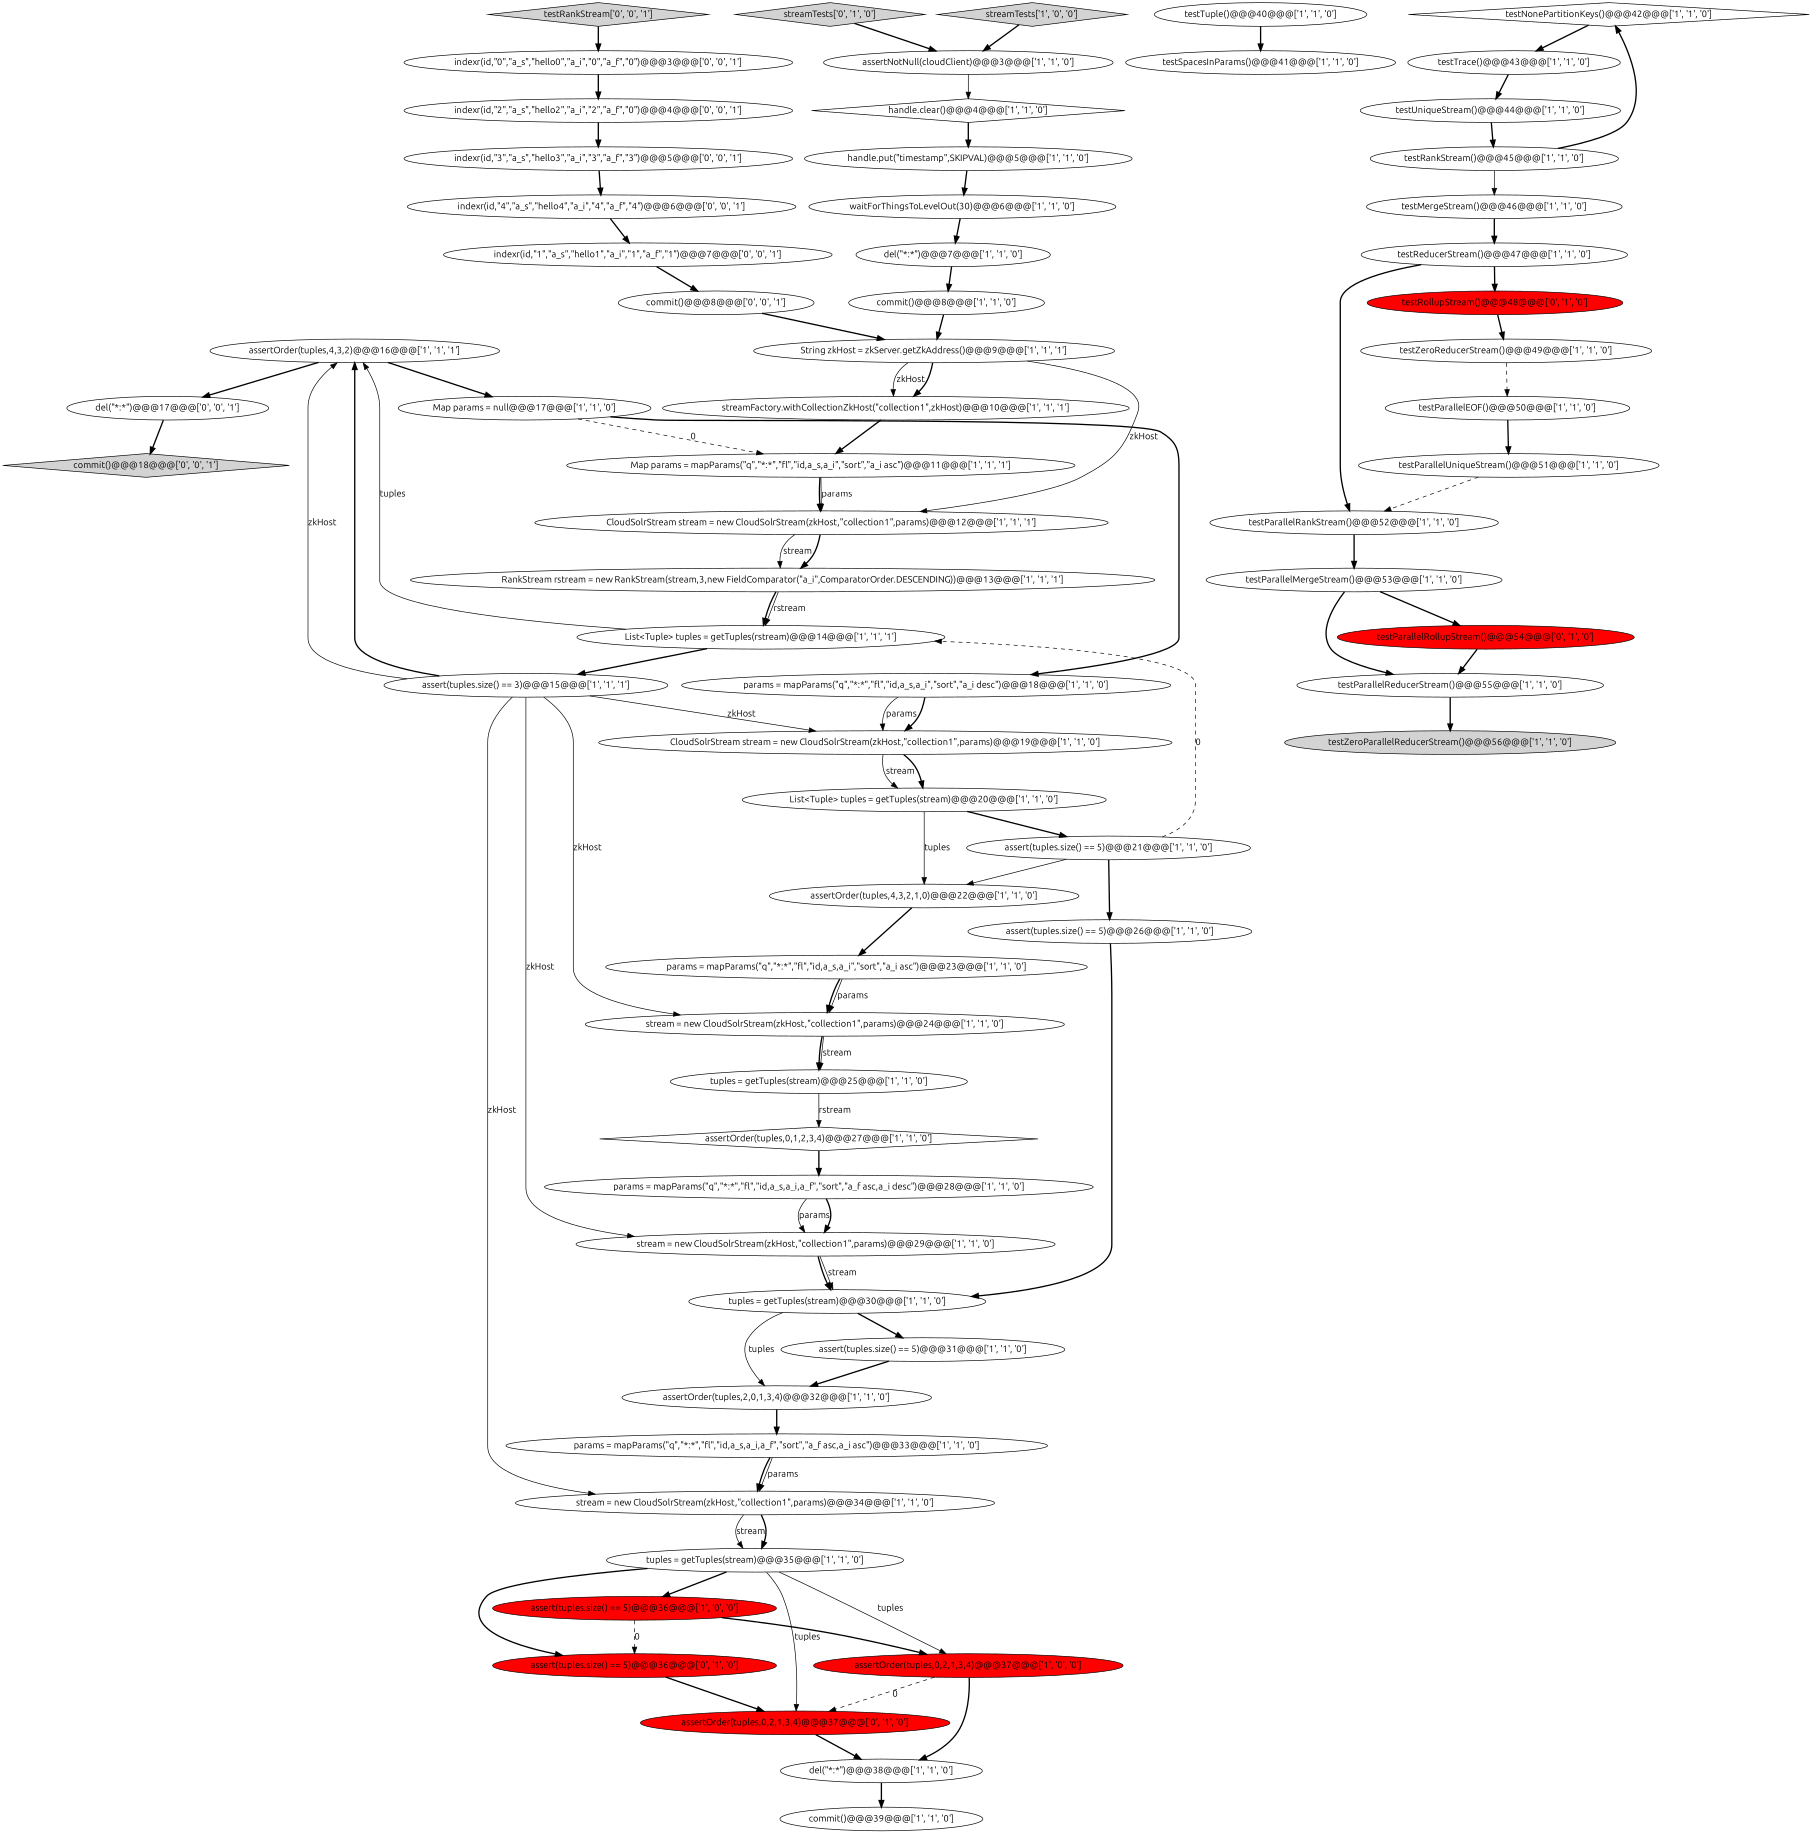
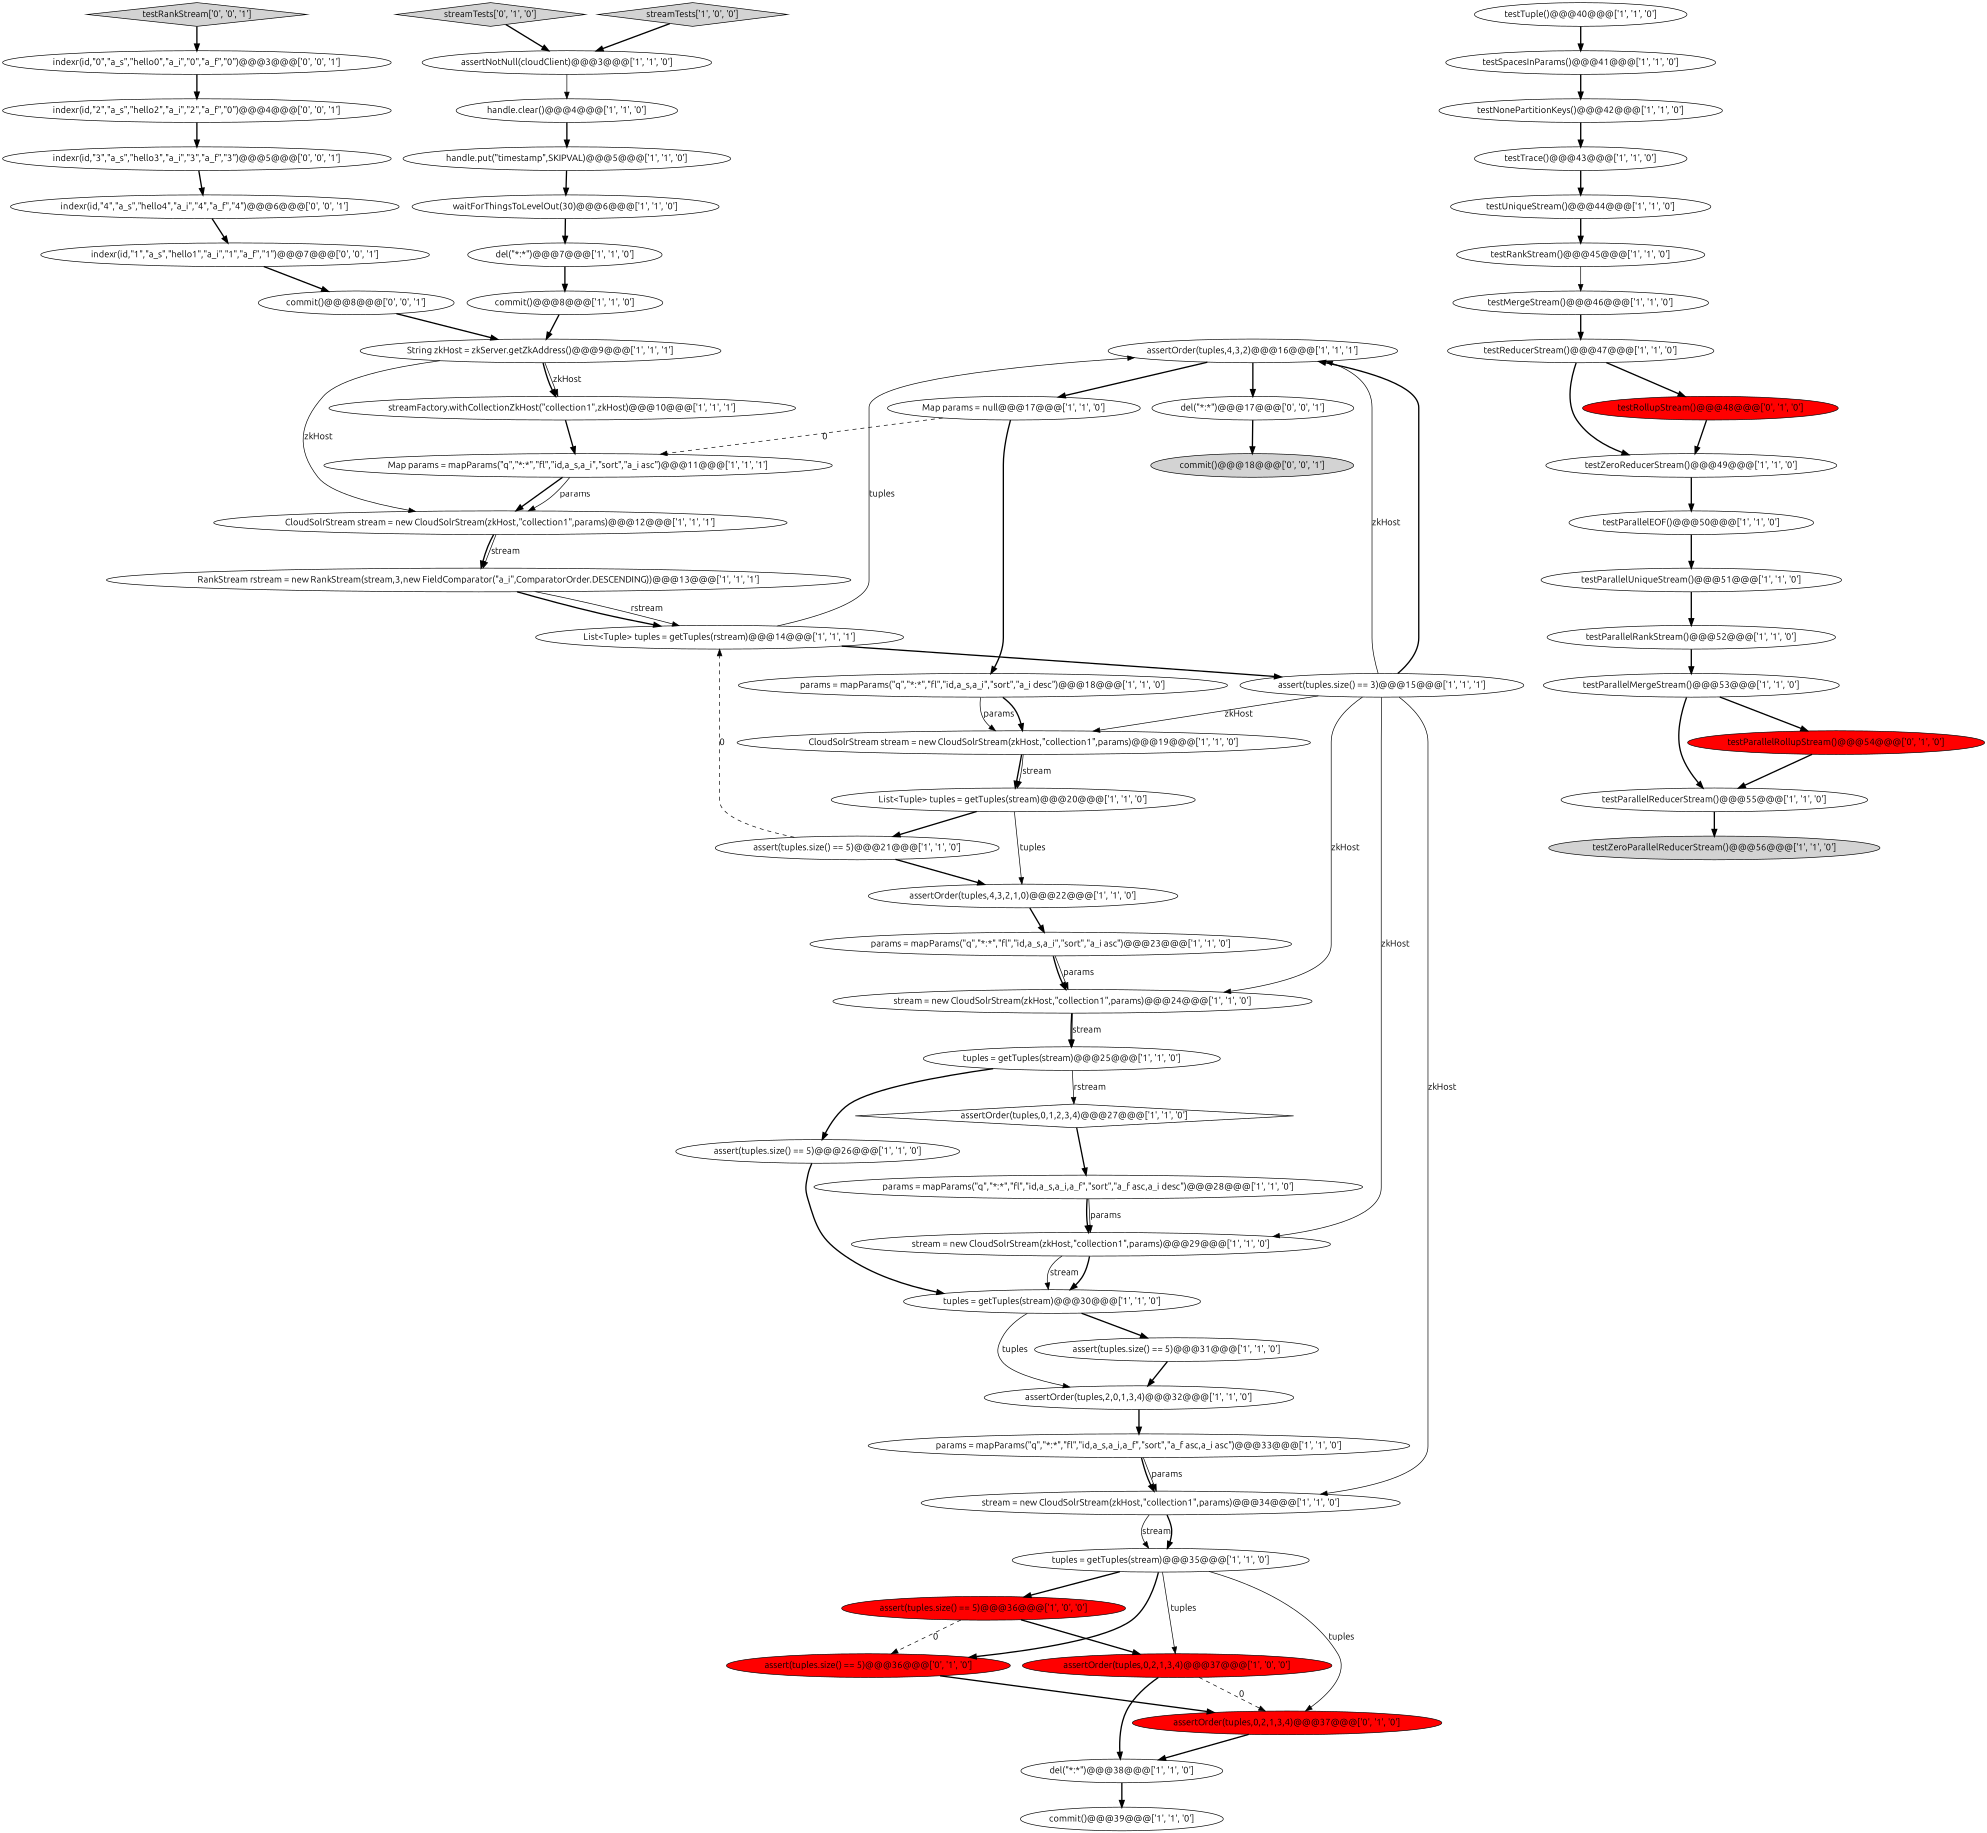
node "testNonePartitionKeys()@@@42@@@['1', '1', '0']": shape diamond -> ellipse
node "handle.clear()@@@4@@@['1', '1', '0']": shape diamond -> ellipse
edge "testRankStream()@@@45@@@['1', '1', '0']" -> "testNonePartitionKeys()@@@42@@@['1', '1', '0']": now "testSpacesInParams()@@@41@@@['1', '1', '0']" -> "testNonePartitionKeys()@@@42@@@['1', '1', '0']"
edge "testReducerStream()@@@47@@@['1', '1', '0']" -> "testParallelRankStream()@@@52@@@['1', '1', '0']": now "testReducerStream()@@@47@@@['1', '1', '0']" -> "testZeroReducerStream()@@@49@@@['1', '1', '0']"
edge "testZeroReducerStream()@@@49@@@['1', '1', '0']" -> "testParallelEOF()@@@50@@@['1', '1', '0']": style dashed -> bold
node "commit()@@@18@@@['0', '0', '1']": shape diamond -> ellipse
edge "testParallelUniqueStream()@@@51@@@['1', '1', '0']" -> "testParallelRankStream()@@@52@@@['1', '1', '0']": style dashed -> bold
edge "assert(tuples.size() == 5)@@@21@@@['1', '1', '0']" -> "assertOrder(tuples,4,3,2,1,0)@@@22@@@['1', '1', '0']": style solid -> bold
edge "assert(tuples.size() == 5)@@@21@@@['1', '1', '0']" -> "assert(tuples.size() == 5)@@@26@@@['1', '1', '0']": now "tuples = getTuples(stream)@@@25@@@['1', '1', '0']" -> "assert(tuples.size() == 5)@@@26@@@['1', '1', '0']"
